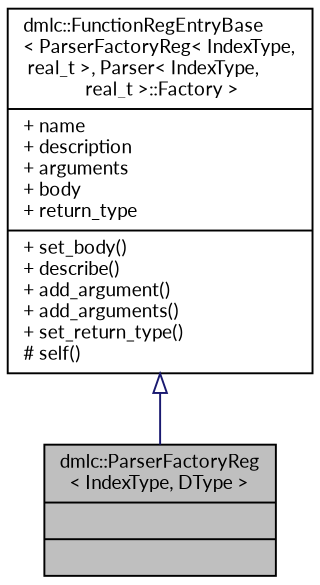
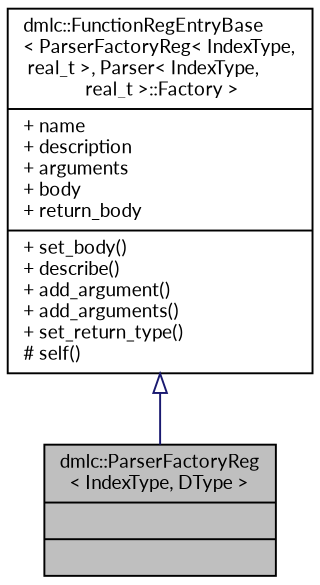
node "dmlc::FunctionRegEntryBase": text "+ return_type" -> "+ return_body"
